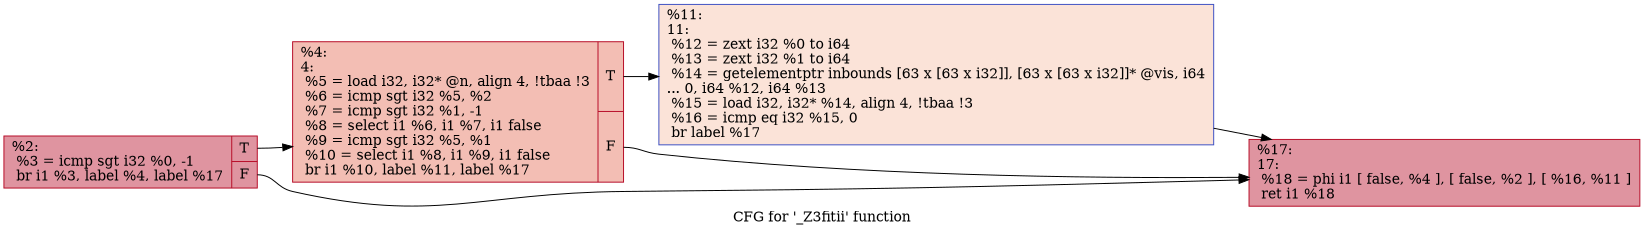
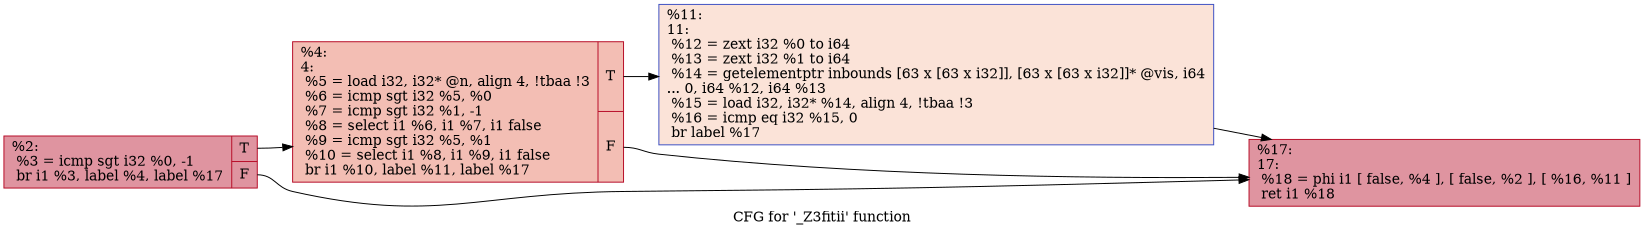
node "%4:": text "%6 = icmp sgt i32 %5, %2" -> "%6 = icmp sgt i32 %5, %0"
